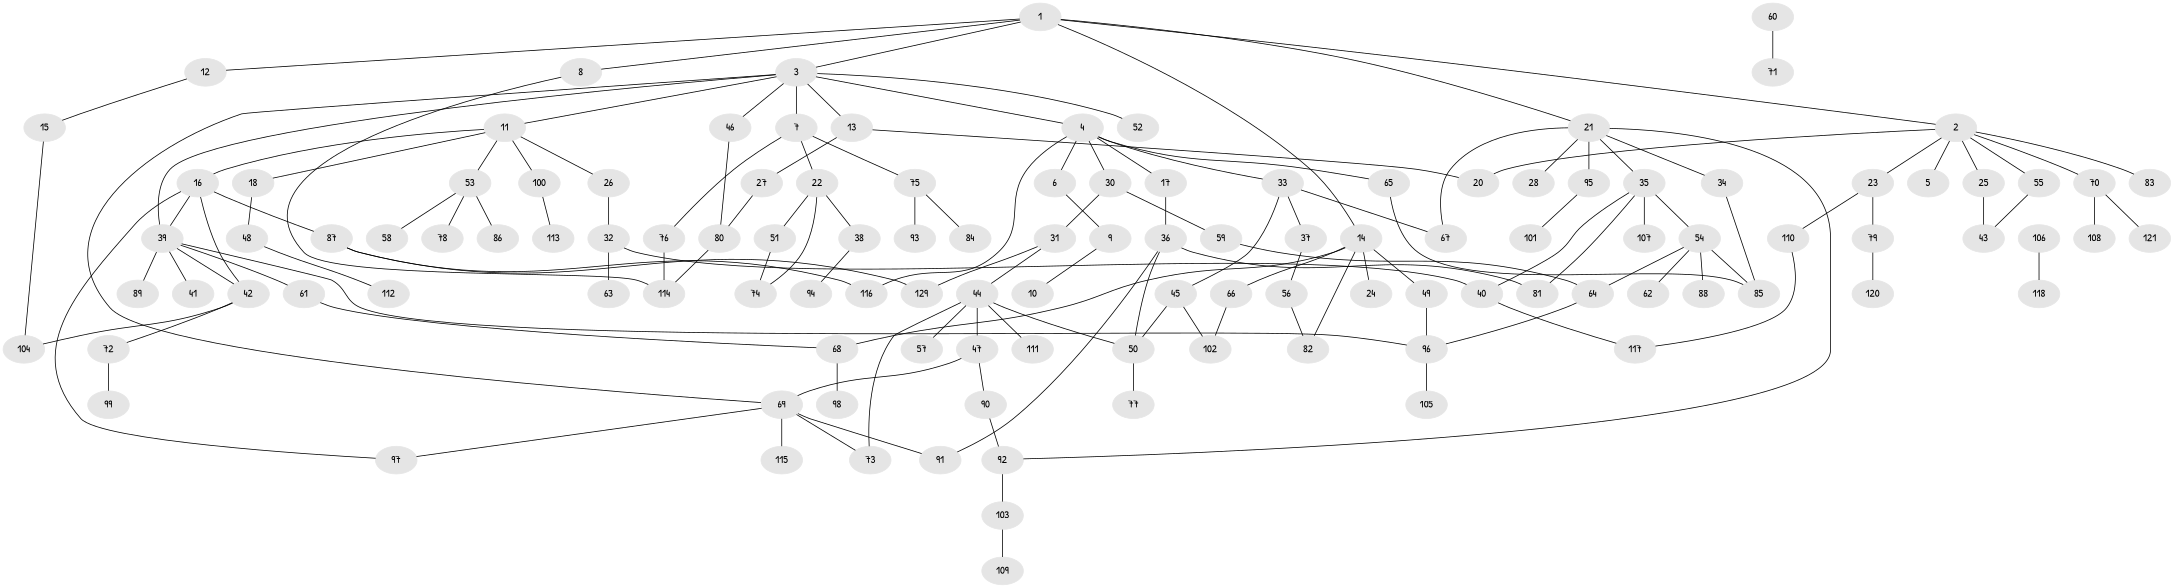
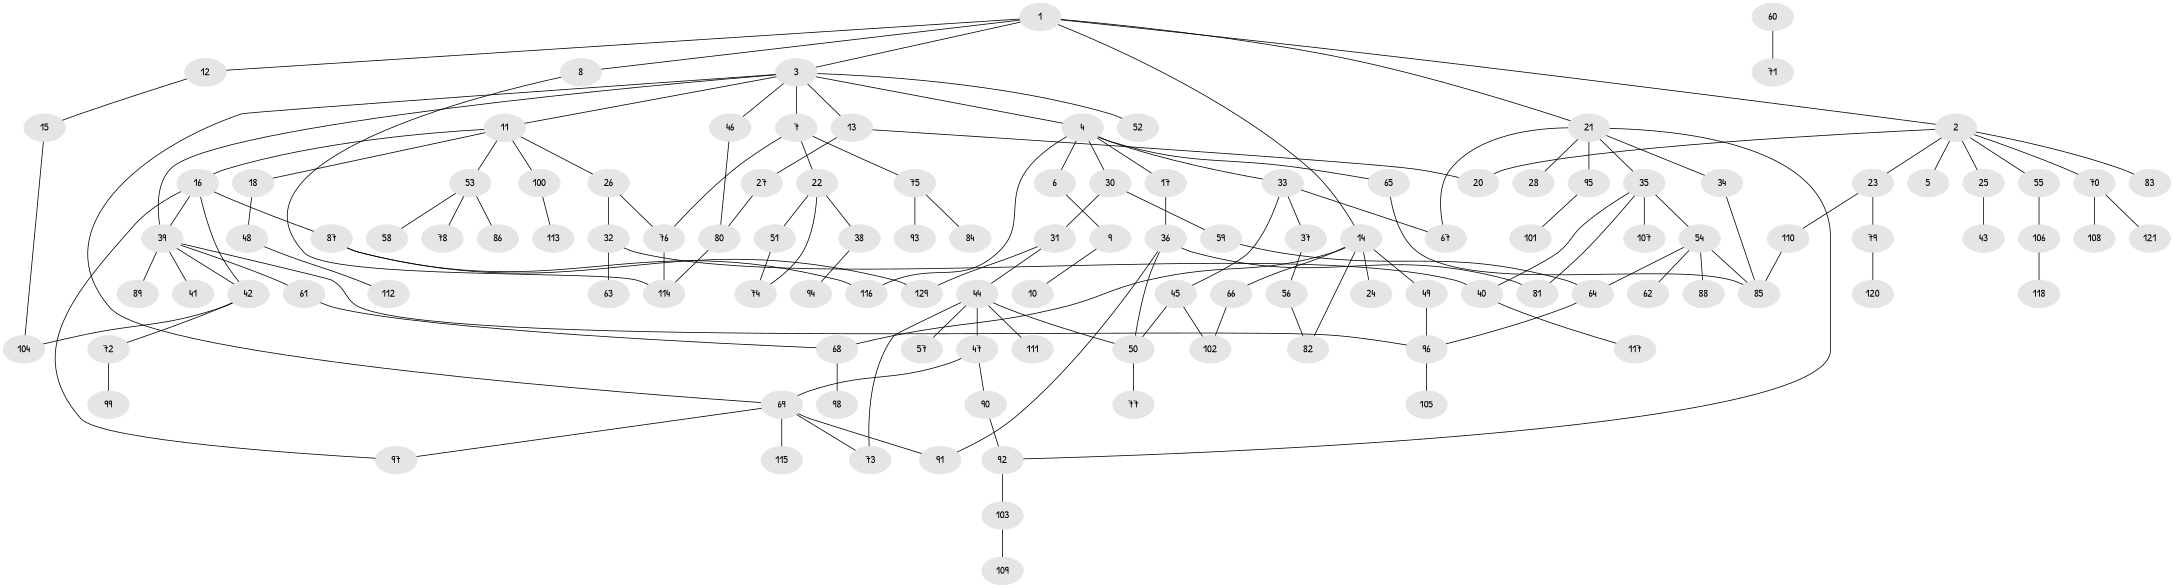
edge "26" -- "76": added
edge "55" -- "43": now "55" -- "106"
edge "110" -- "117": now "110" -- "85"
